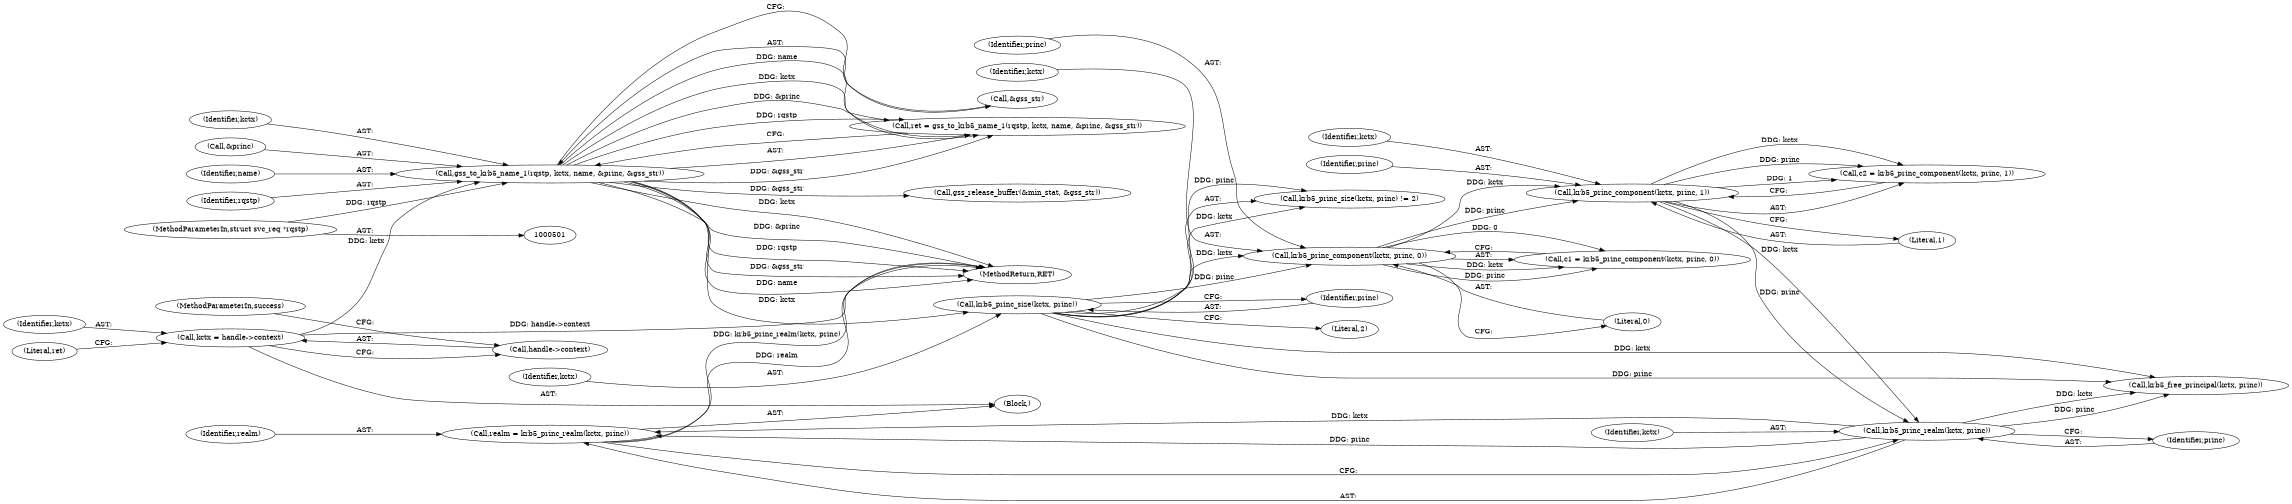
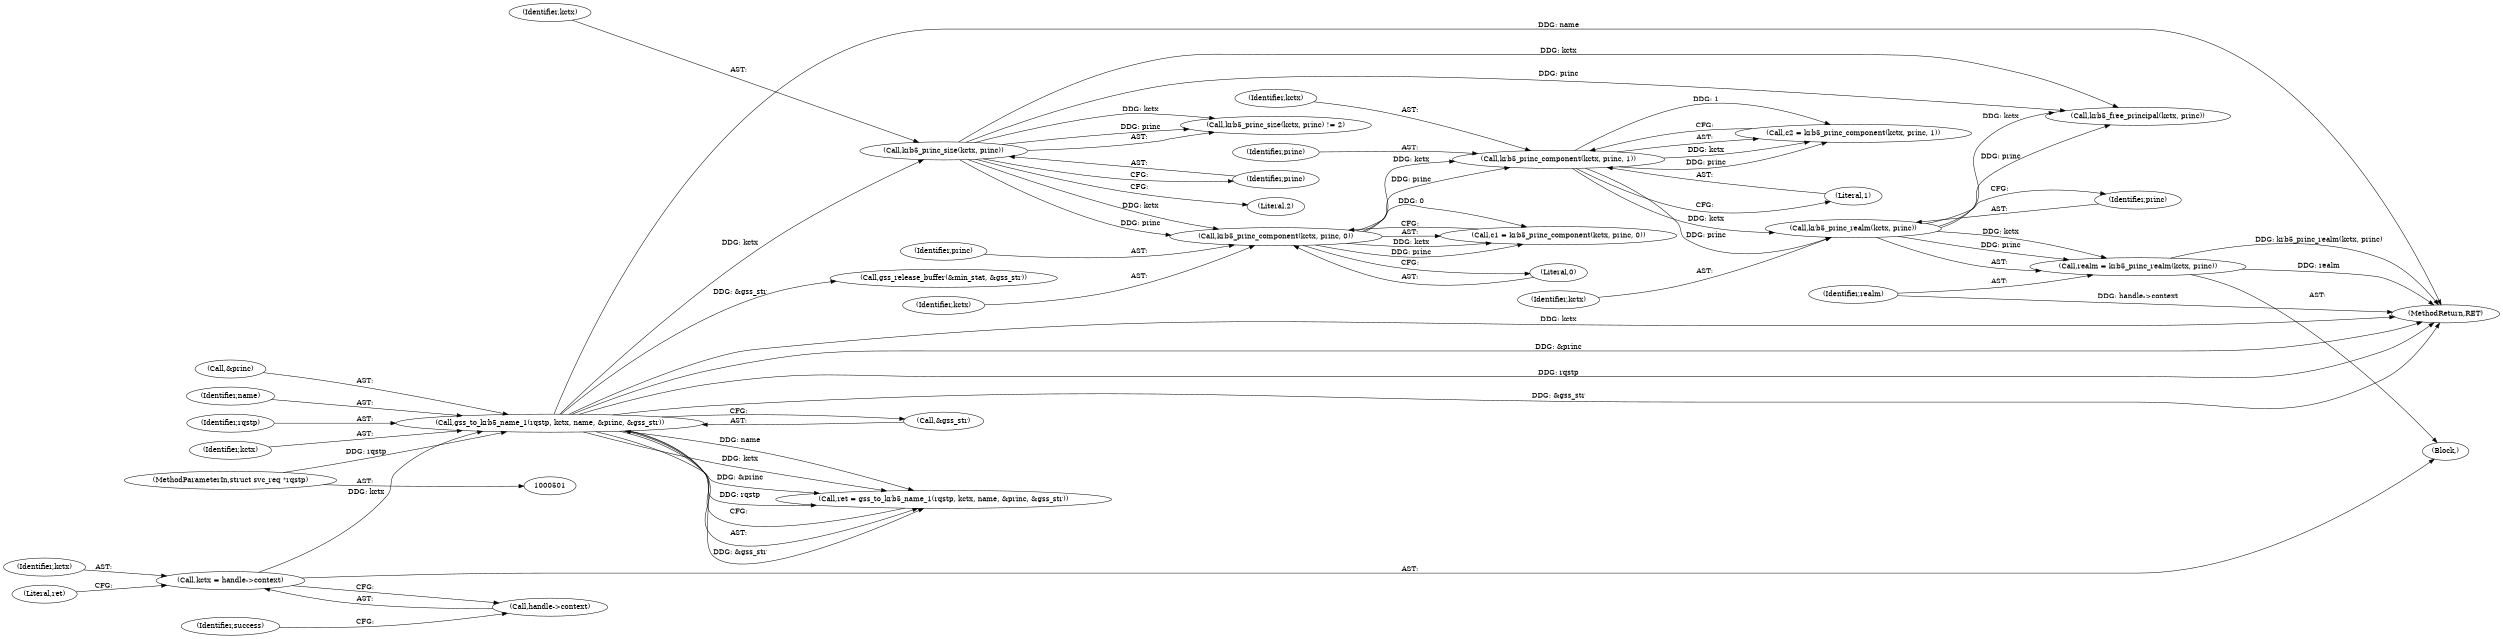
node "(MethodParameterIn,success)": label "(MethodParameterIn,success)" -> "(Identifier,success)"
edge "(Call,kctx = handle->context)" -> "(MethodReturn,RET)": now "(Identifier,realm)" -> "(MethodReturn,RET)"
edge "(Call,realm = krb5_princ_realm(kctx, princ))" -> "(Call,krb5_princ_realm(kctx, princ))": removed, label "CFG:"
